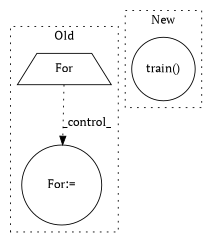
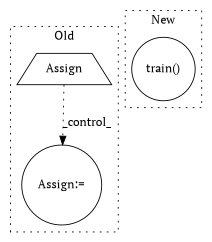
node "For": label "For" -> "Assign"
node "For:=": label "For:=" -> "Assign:="
